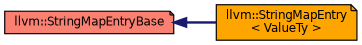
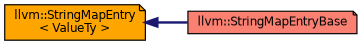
edge "llvm::StringMapEntry < ValueTy >" -> "llvm::StringMapEntryBase": reversed
